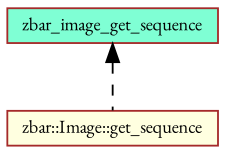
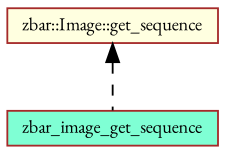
edge "zbar::Image::get_sequence" -> "zbar_image_get_sequence": reversed
